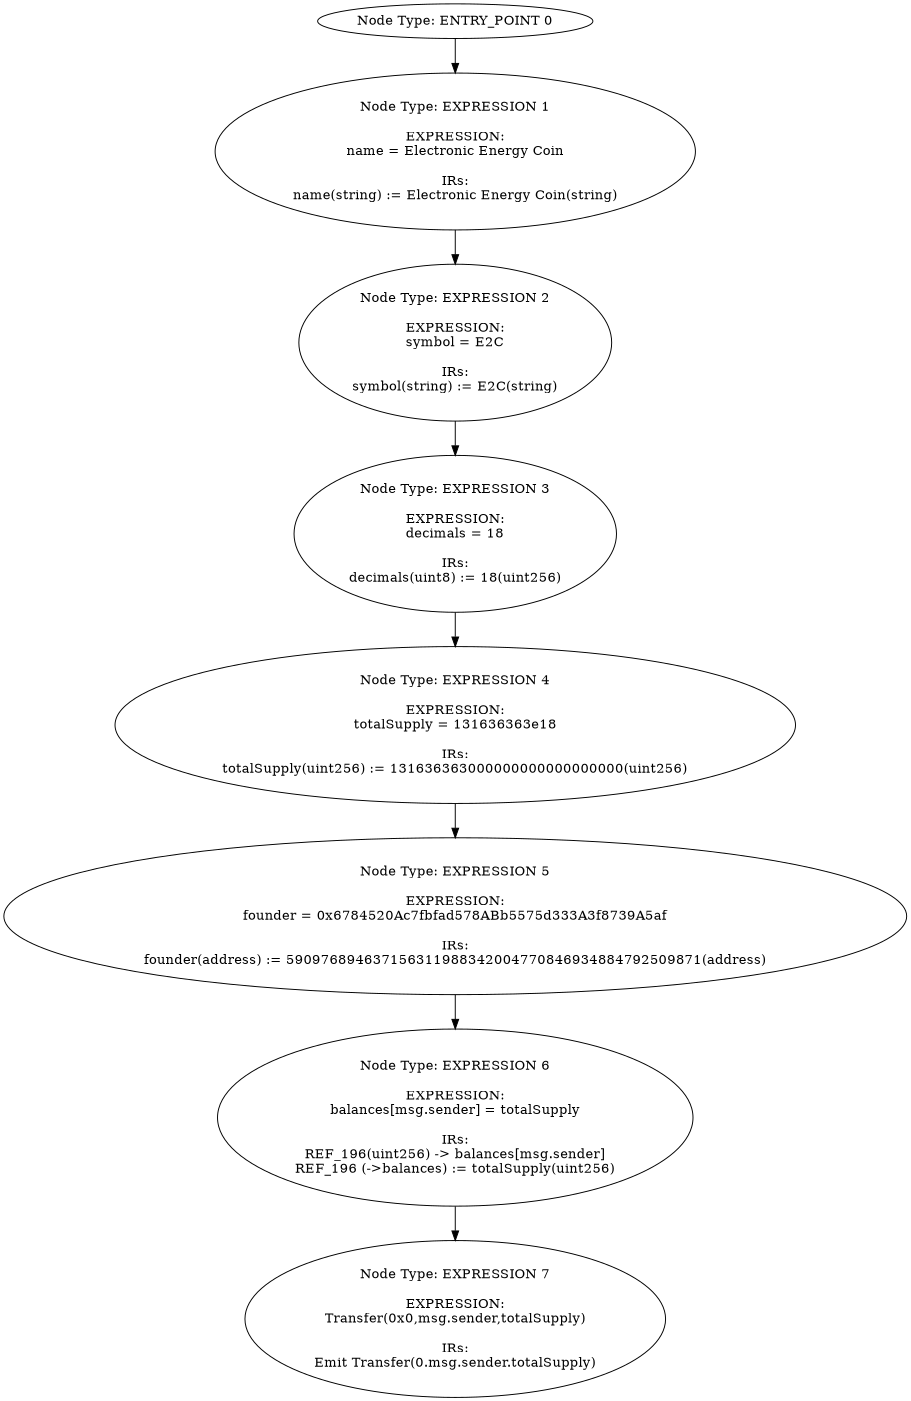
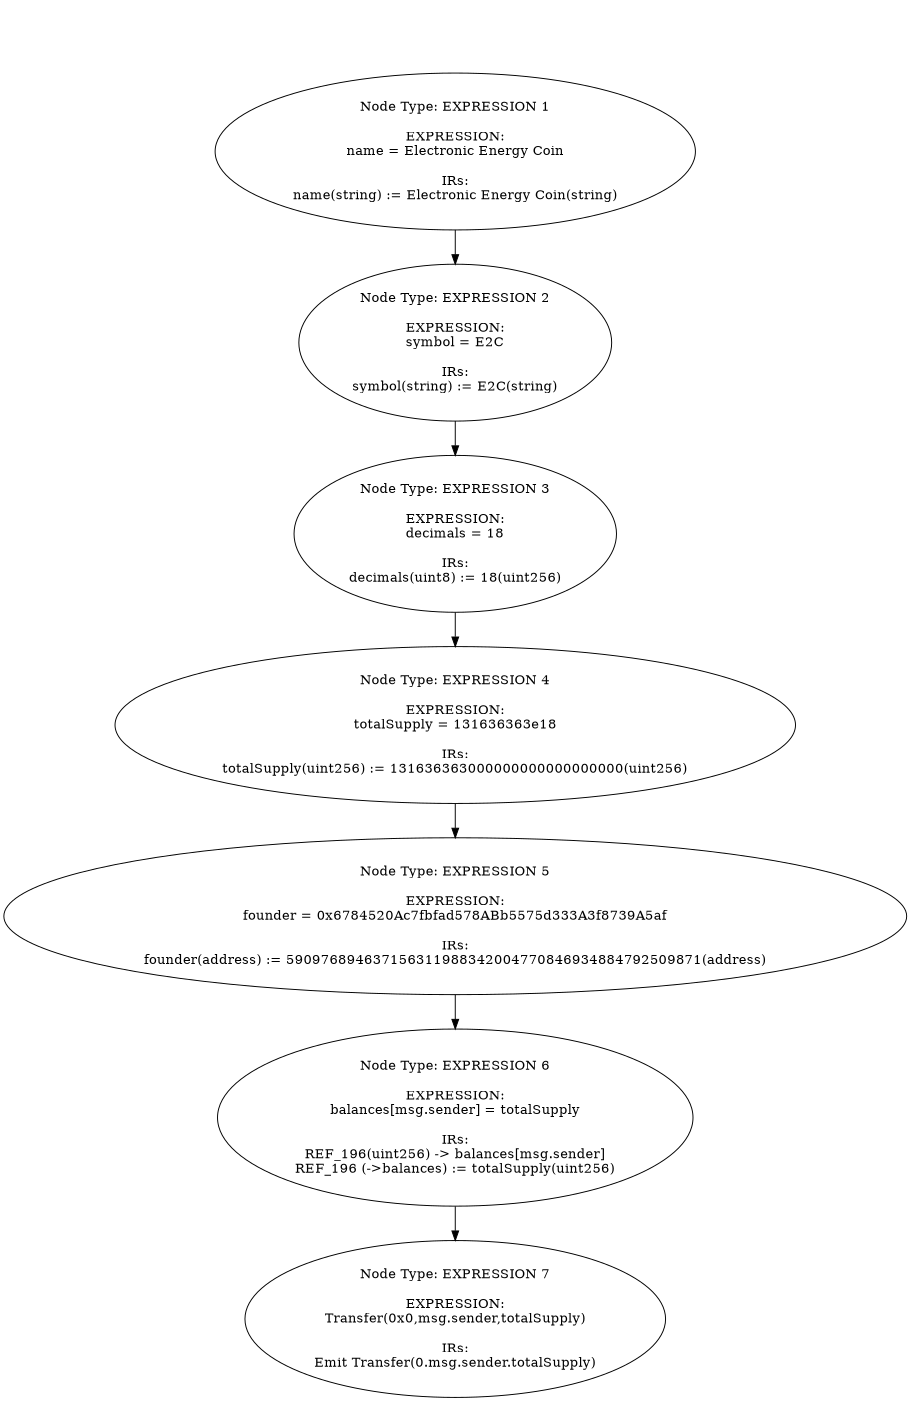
node "Node Type: ENTRY_POINT 0": removed
